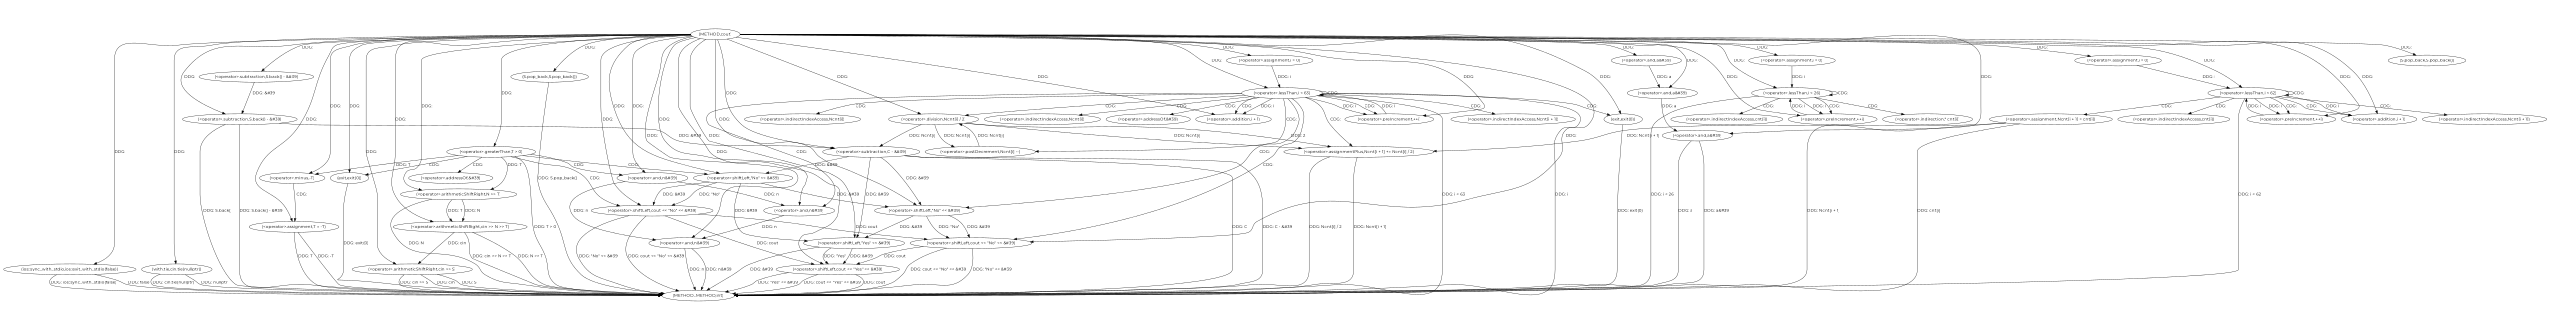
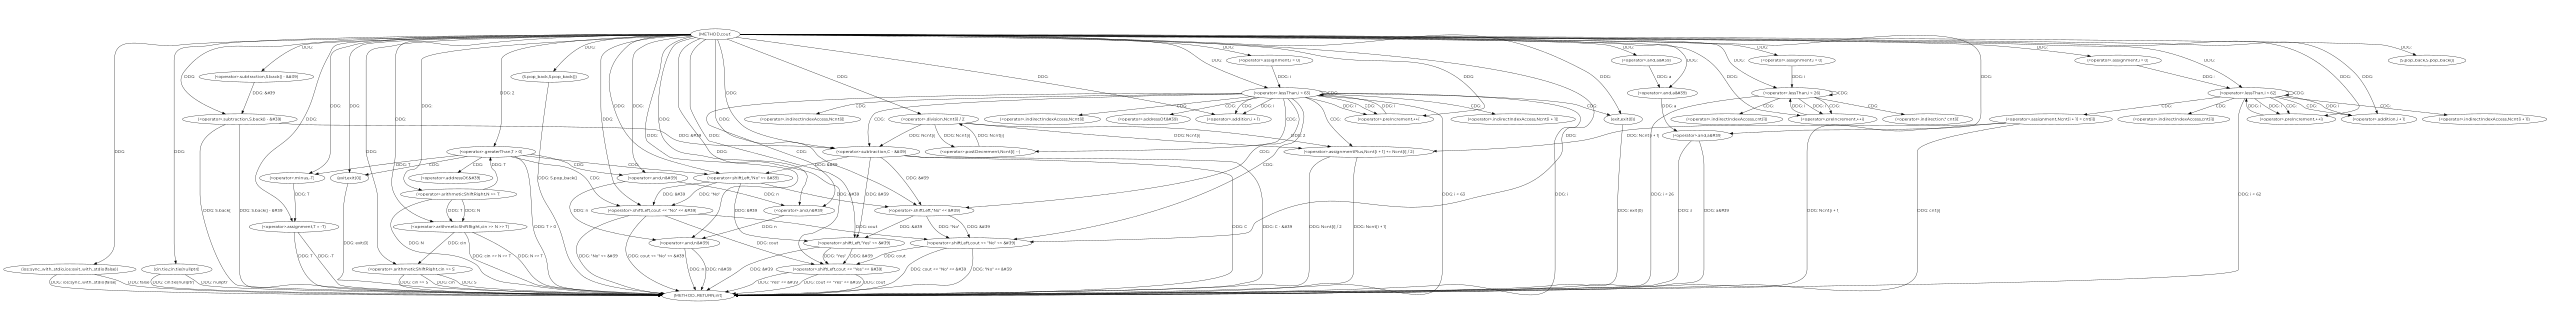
edge "(METHOD,cout)" -> "(<operator>.greaterThan,T > 0)": label "DDG: " -> "DDG: 2"
edge "(<operator>.lessThan,i < 63)" -> "(<operator>.division,Ncnt[i] / 2)": now "(<operator>.lessThan,i < 63)" -> "(<operator>.subtraction,C - &#39)"
edge "(<operator>.greaterThan,T > 0)" -> "(<operator>.arithmeticShiftRight,N >> T)": reversed
edge "(<operator>.minus,-T)" -> "(<operator>.assignment,T = -T)": label "CDG: " -> "DDG: T"
node "(with.tie,cin.tie(nullptr))": label "(with.tie,cin.tie(nullptr))" -> "(cin.tie,cin.tie(nullptr))"
node "(METHOD_METHOD,int)": label "(METHOD_METHOD,int)" -> "(METHOD_RETURN,int)"
